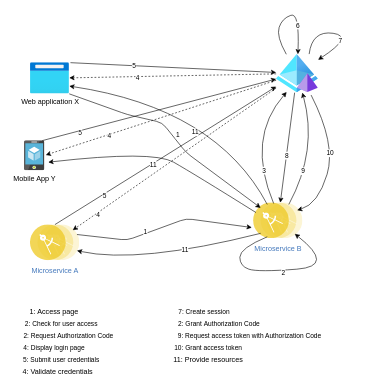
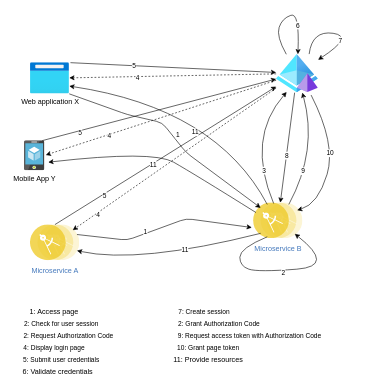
node "2: Check for user access": label "2: Check for user access" -> "2: Check for user session"
node "10: Grant access token": label "10: Grant access token" -> "10: Grant page token"
node "4: Validate credentials": label "4: Validate credentials" -> "6: Validate credentials"
